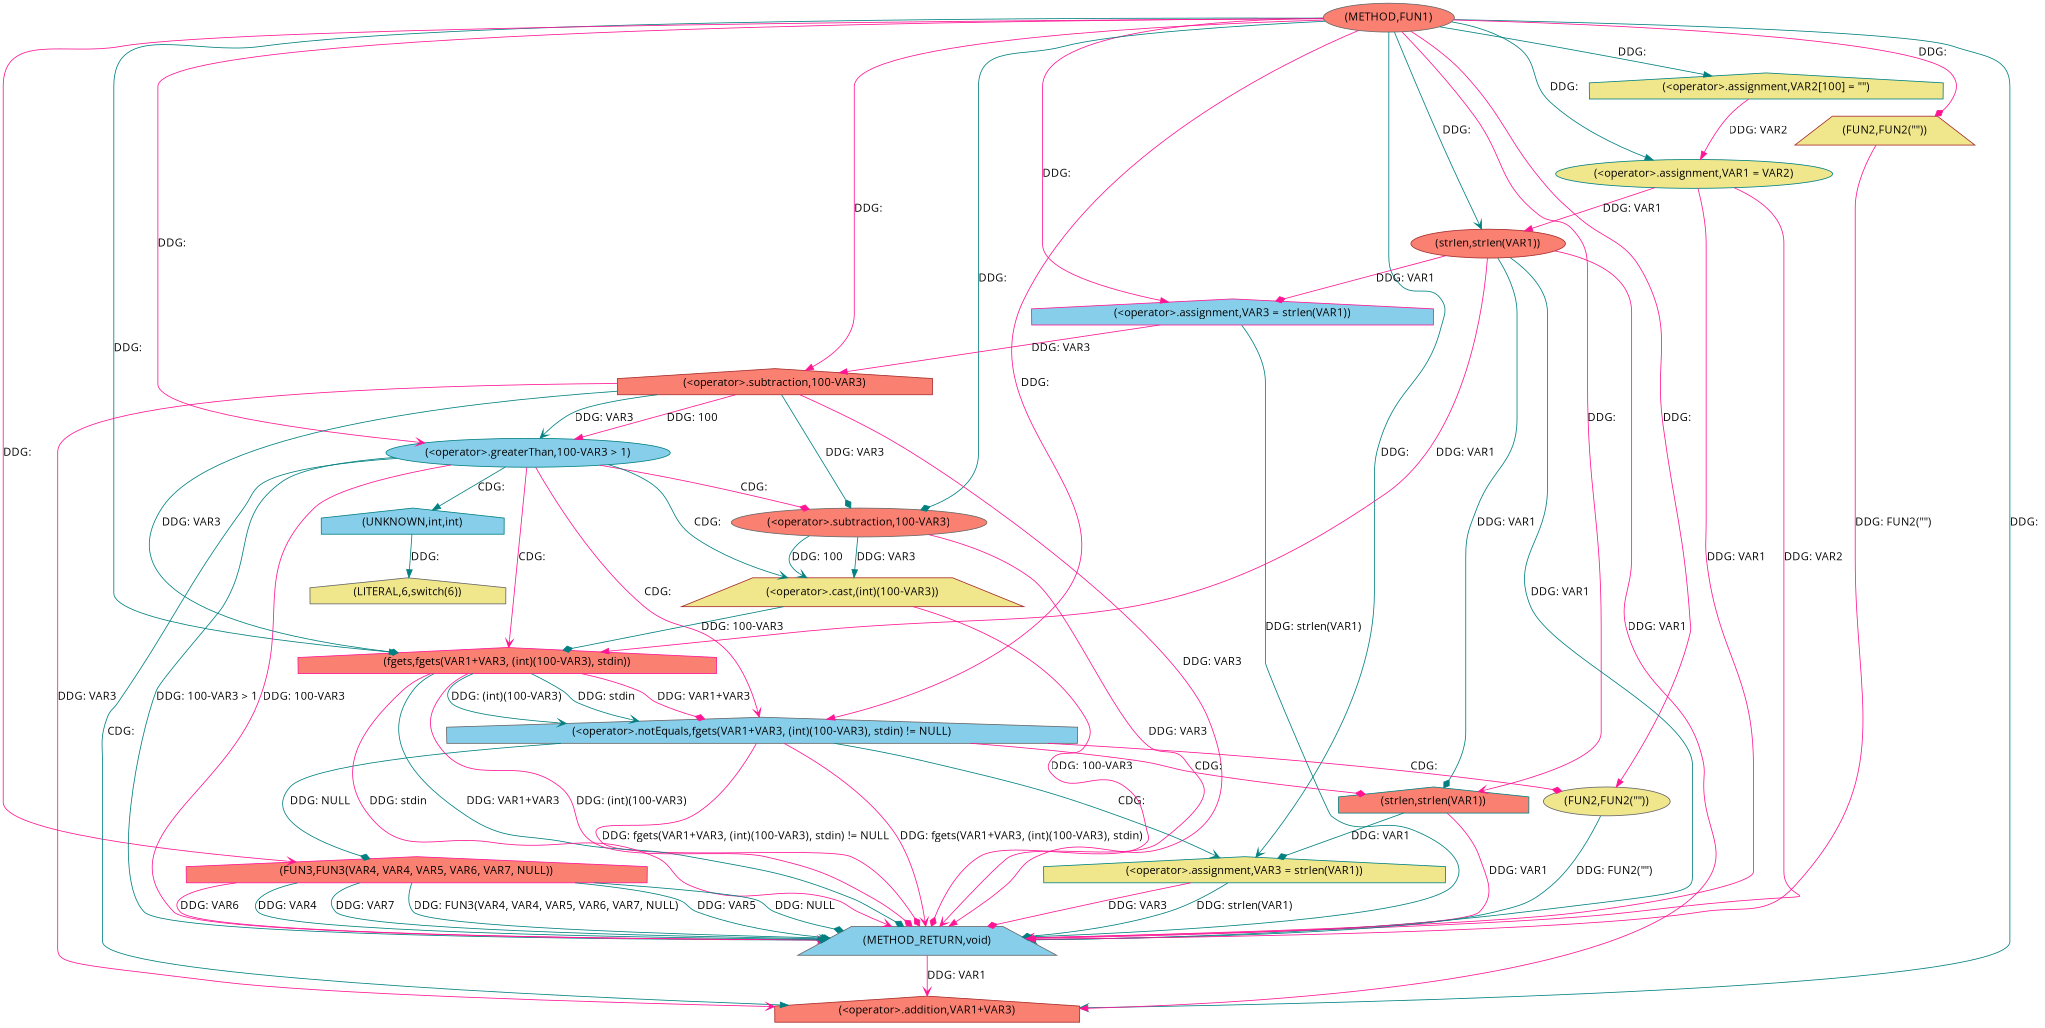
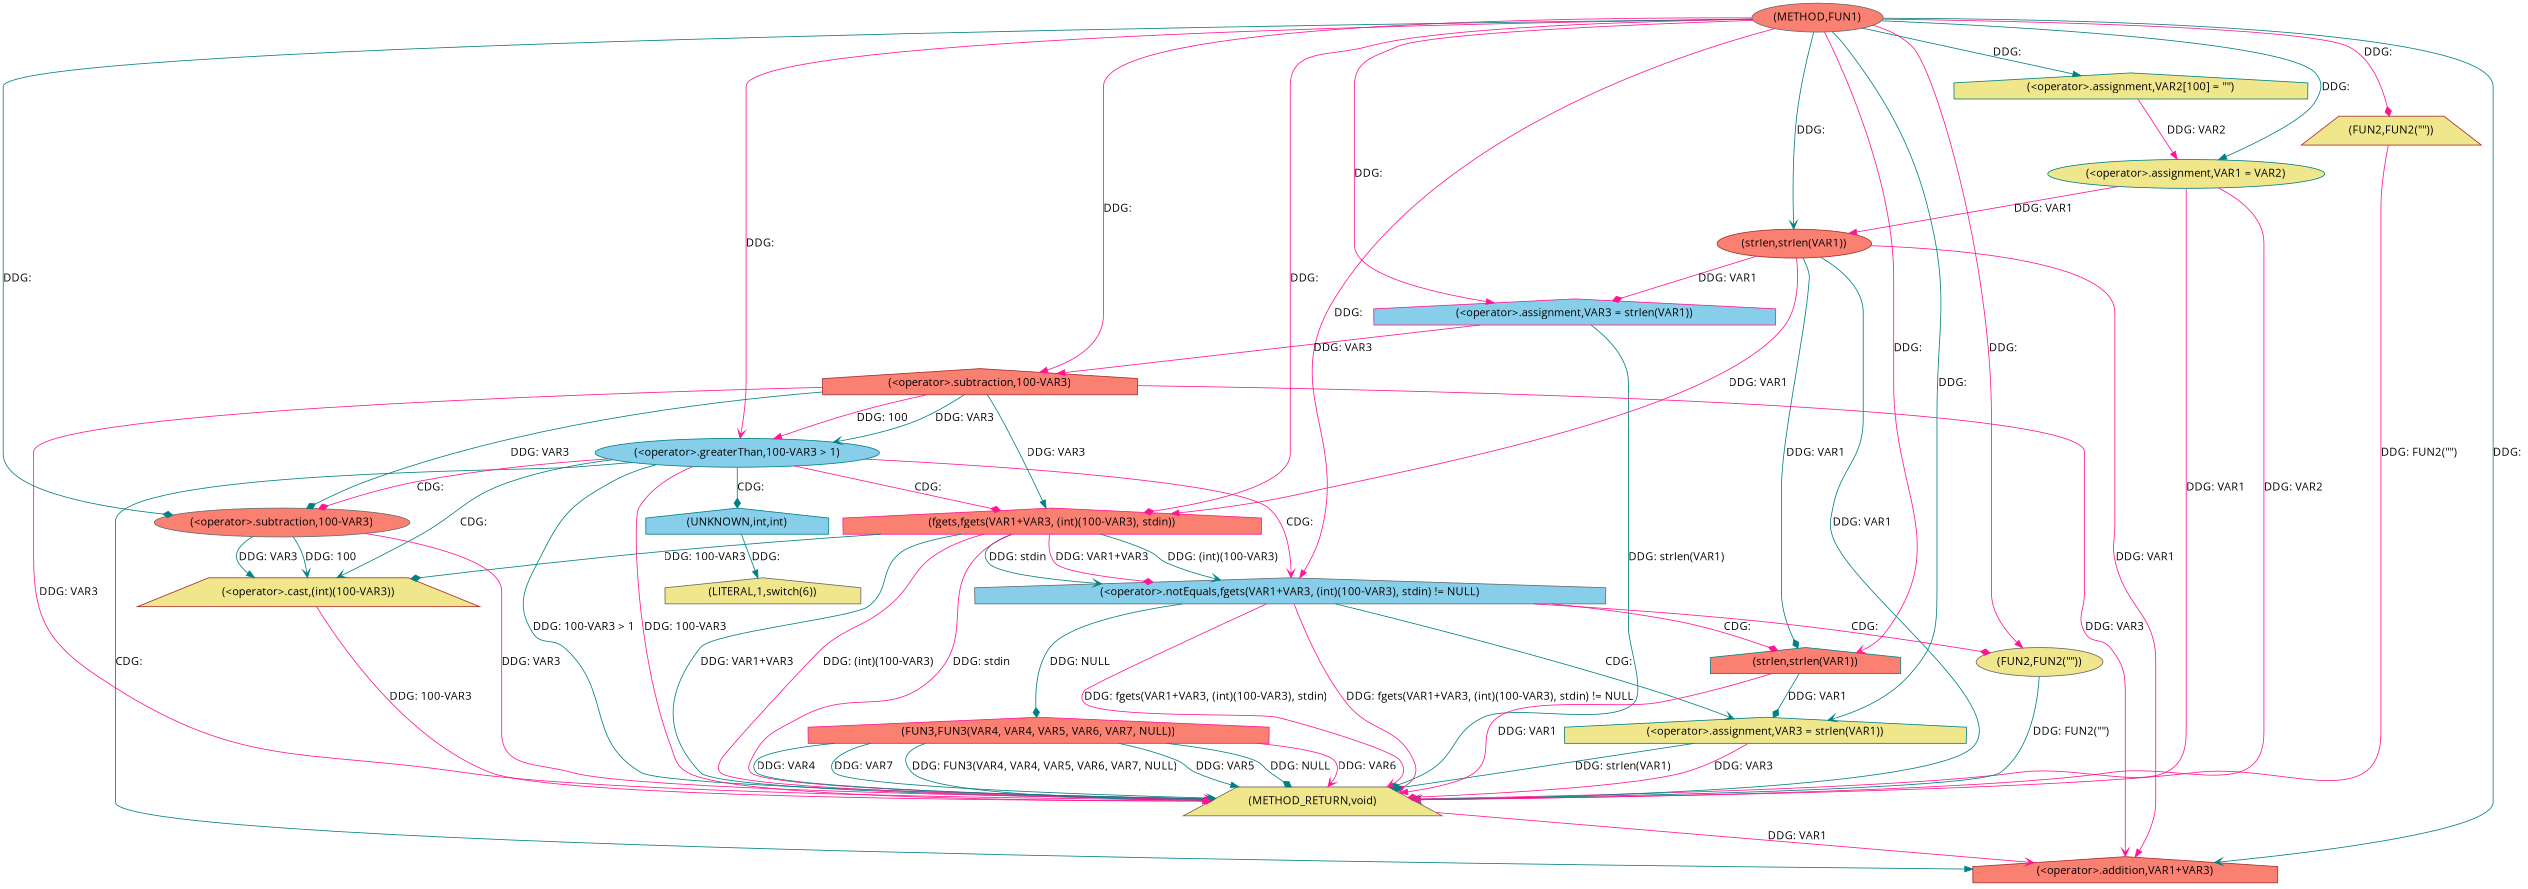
edge "(METHOD,FUN1)" -> "(FUN3,FUN3(VAR4, VAR4, VAR5, VAR6, VAR7, NULL))": removed, label "DDG:"
edge "(METHOD,FUN1)" -> "(fgets,fgets(VAR1+VAR3, (int)(100-VAR3), stdin))": color teal -> deeppink
edge "(<operator>.greaterThan,100-VAR3 > 1)" -> "(UNKNOWN,int,int)": arrowhead normal -> diamond
edge "(<operator>.greaterThan,100-VAR3 > 1)" -> "(fgets,fgets(VAR1+VAR3, (int)(100-VAR3), stdin))": arrowhead vee -> diamond
node "(LITERAL,6,switch(6))": label "(LITERAL,6,switch(6))" -> "(LITERAL,1,switch(6))"
edge "(<operator>.cast,(int)(100-VAR3))" -> "(fgets,fgets(VAR1+VAR3, (int)(100-VAR3), stdin))": reversed
node "(METHOD_RETURN,void)": fillcolor skyblue -> khaki
